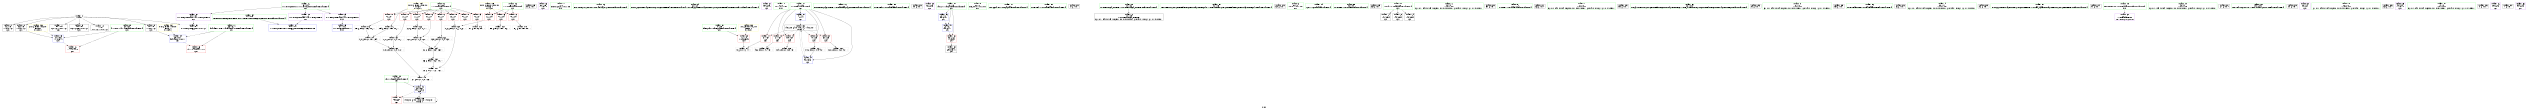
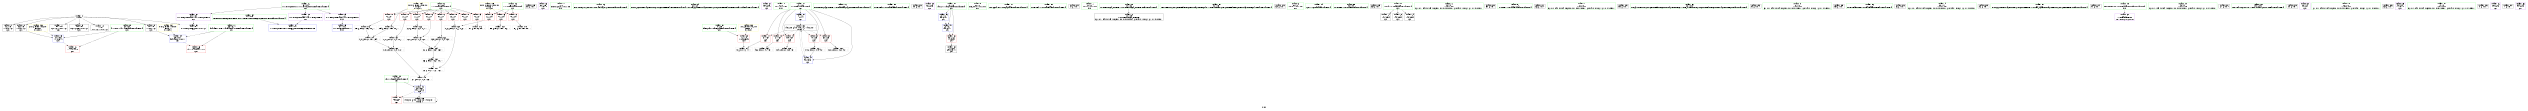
node "NodeID: 4": added
